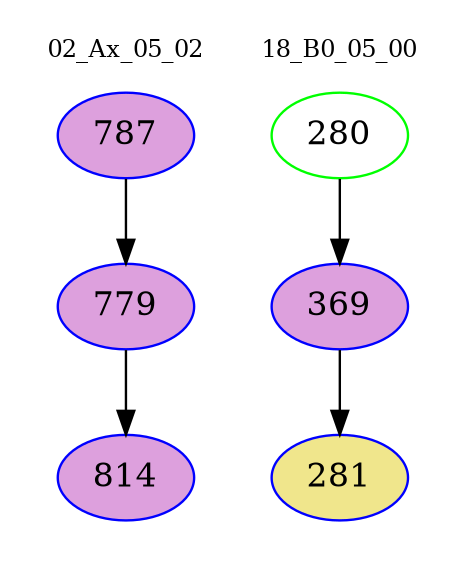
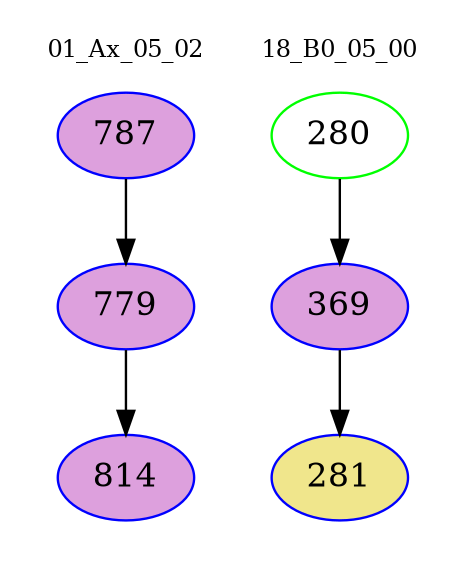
cluster "02_Ax_05_02": label "02_Ax_05_02" -> "01_Ax_05_02"
